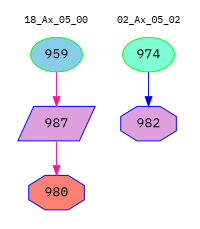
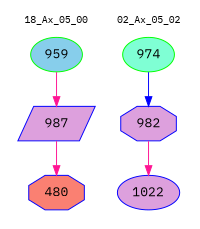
node "980": label "980" -> "480"
node "1022": added
